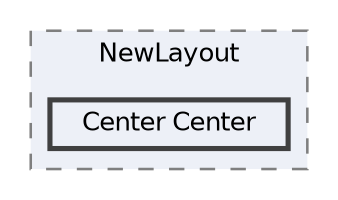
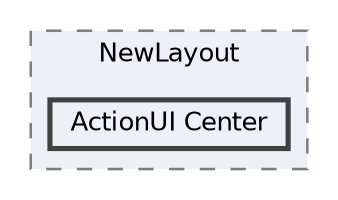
node "Center Center": label "Center Center" -> "ActionUI Center"
